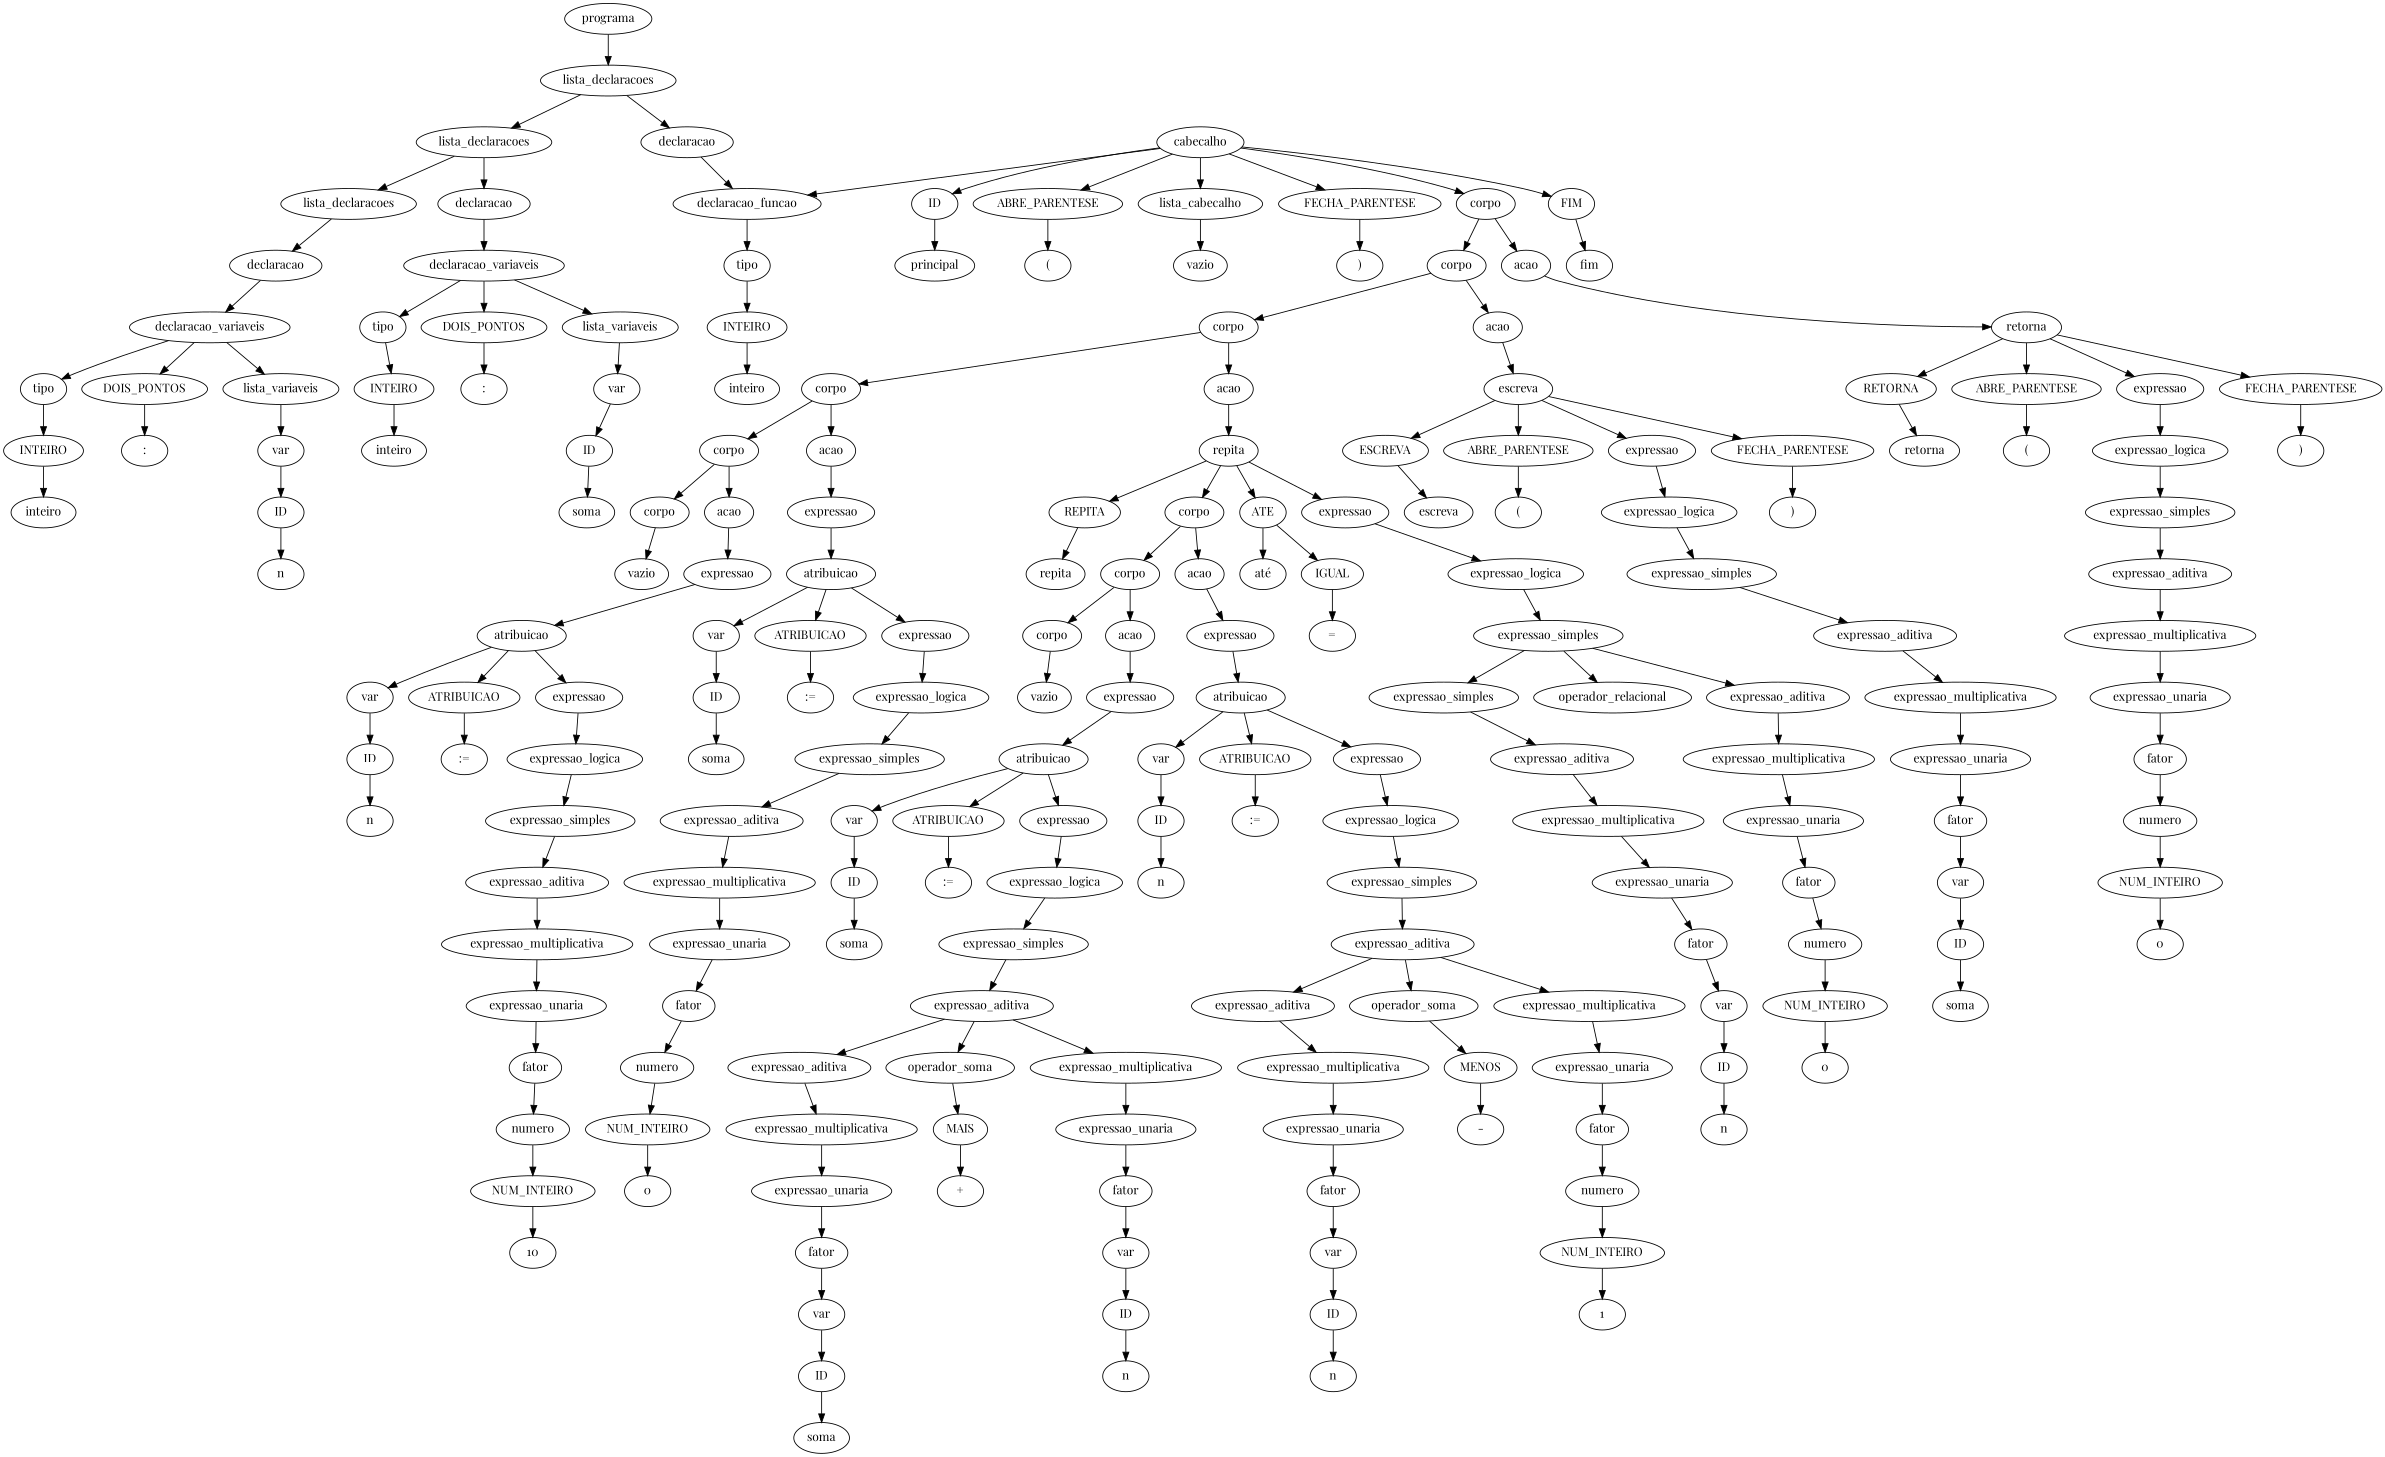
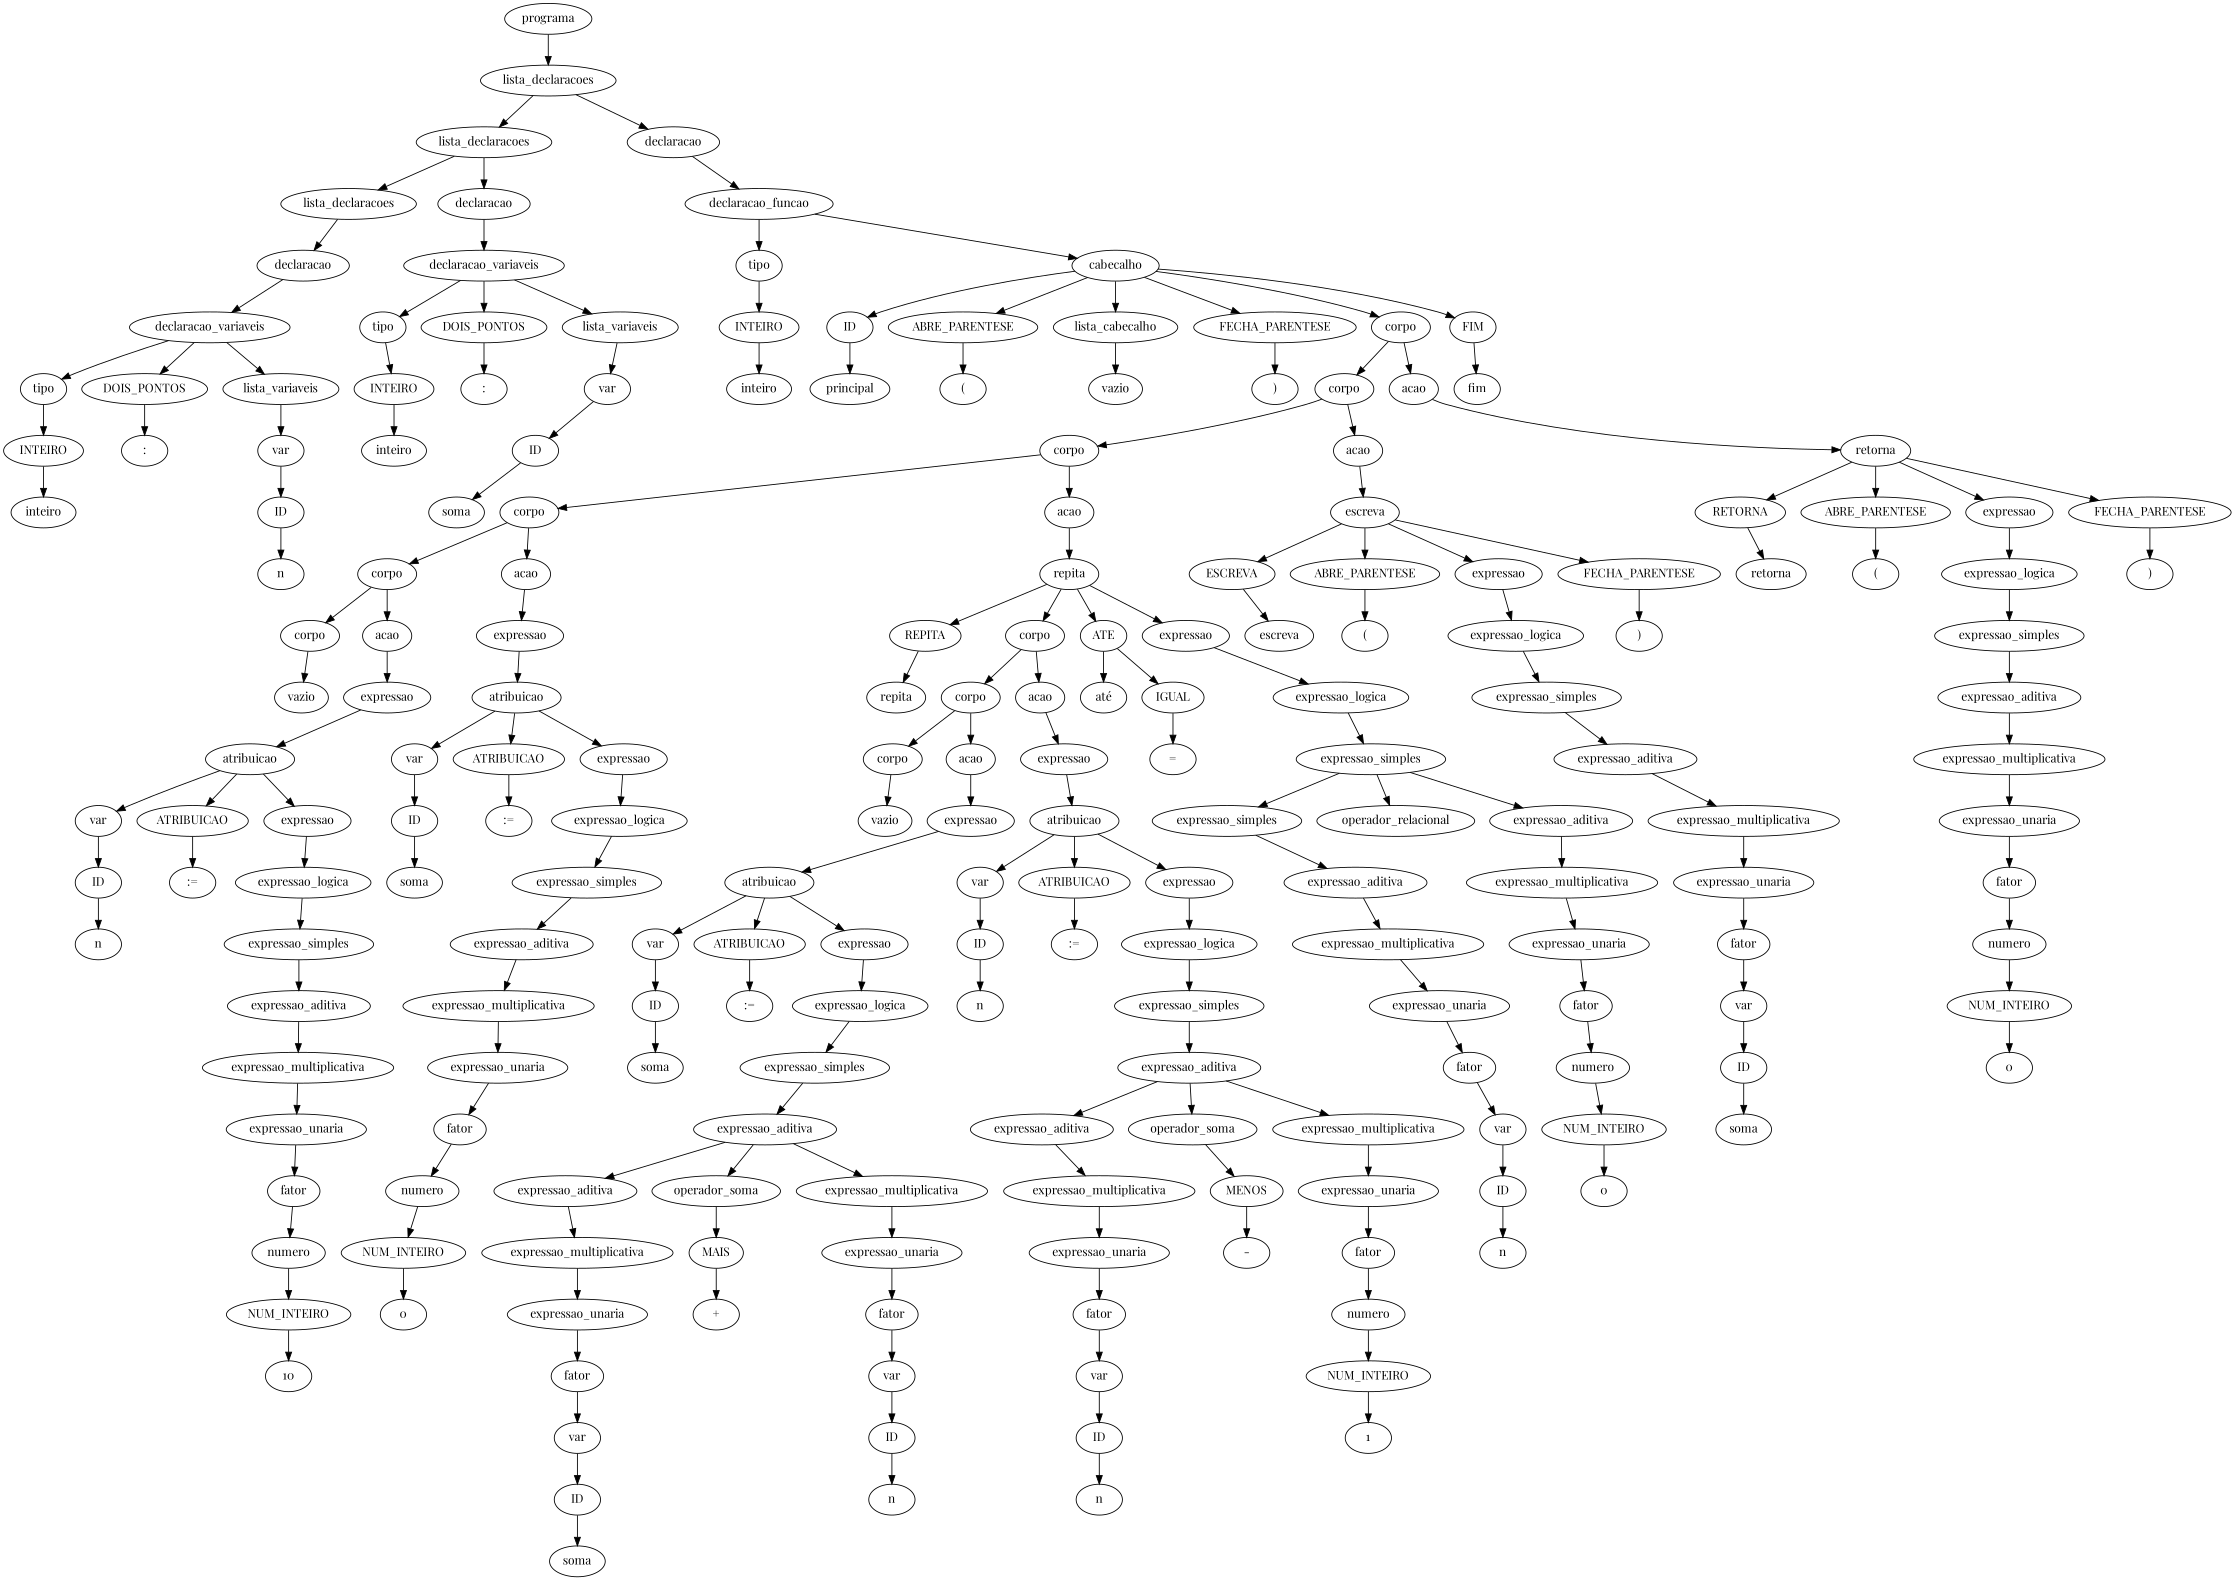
edge "cabecalho" -> "declaracao_funcao": reversed
